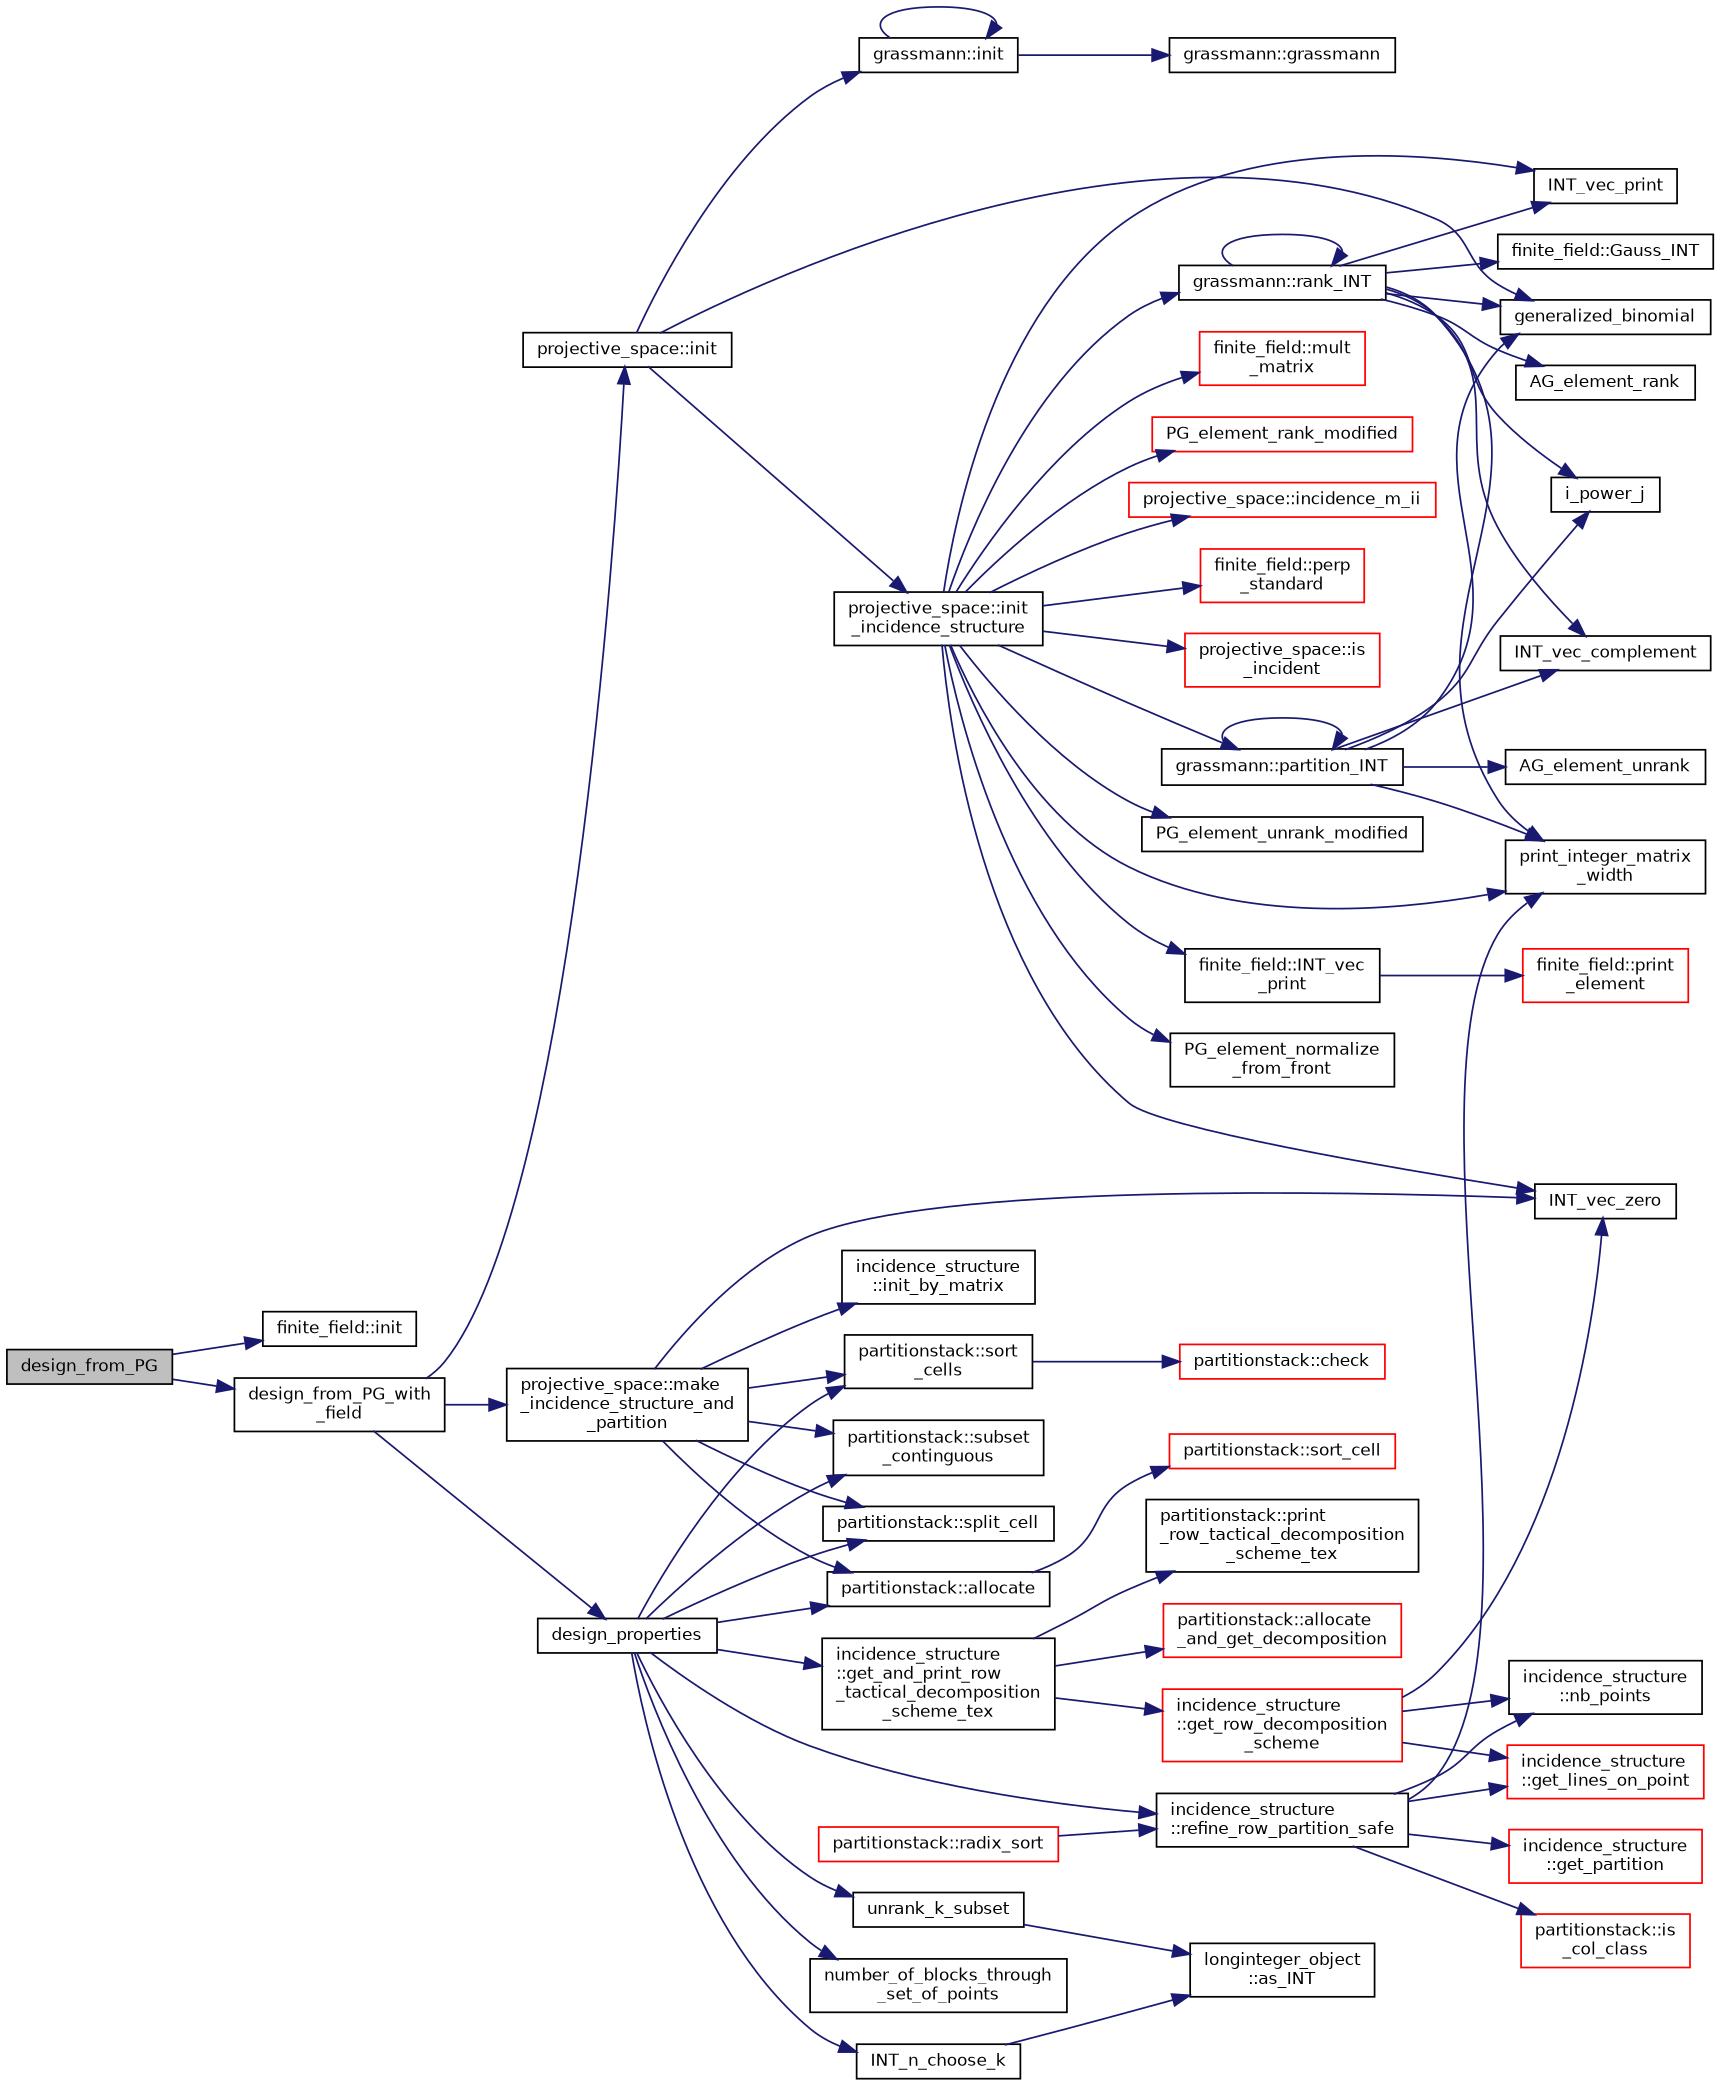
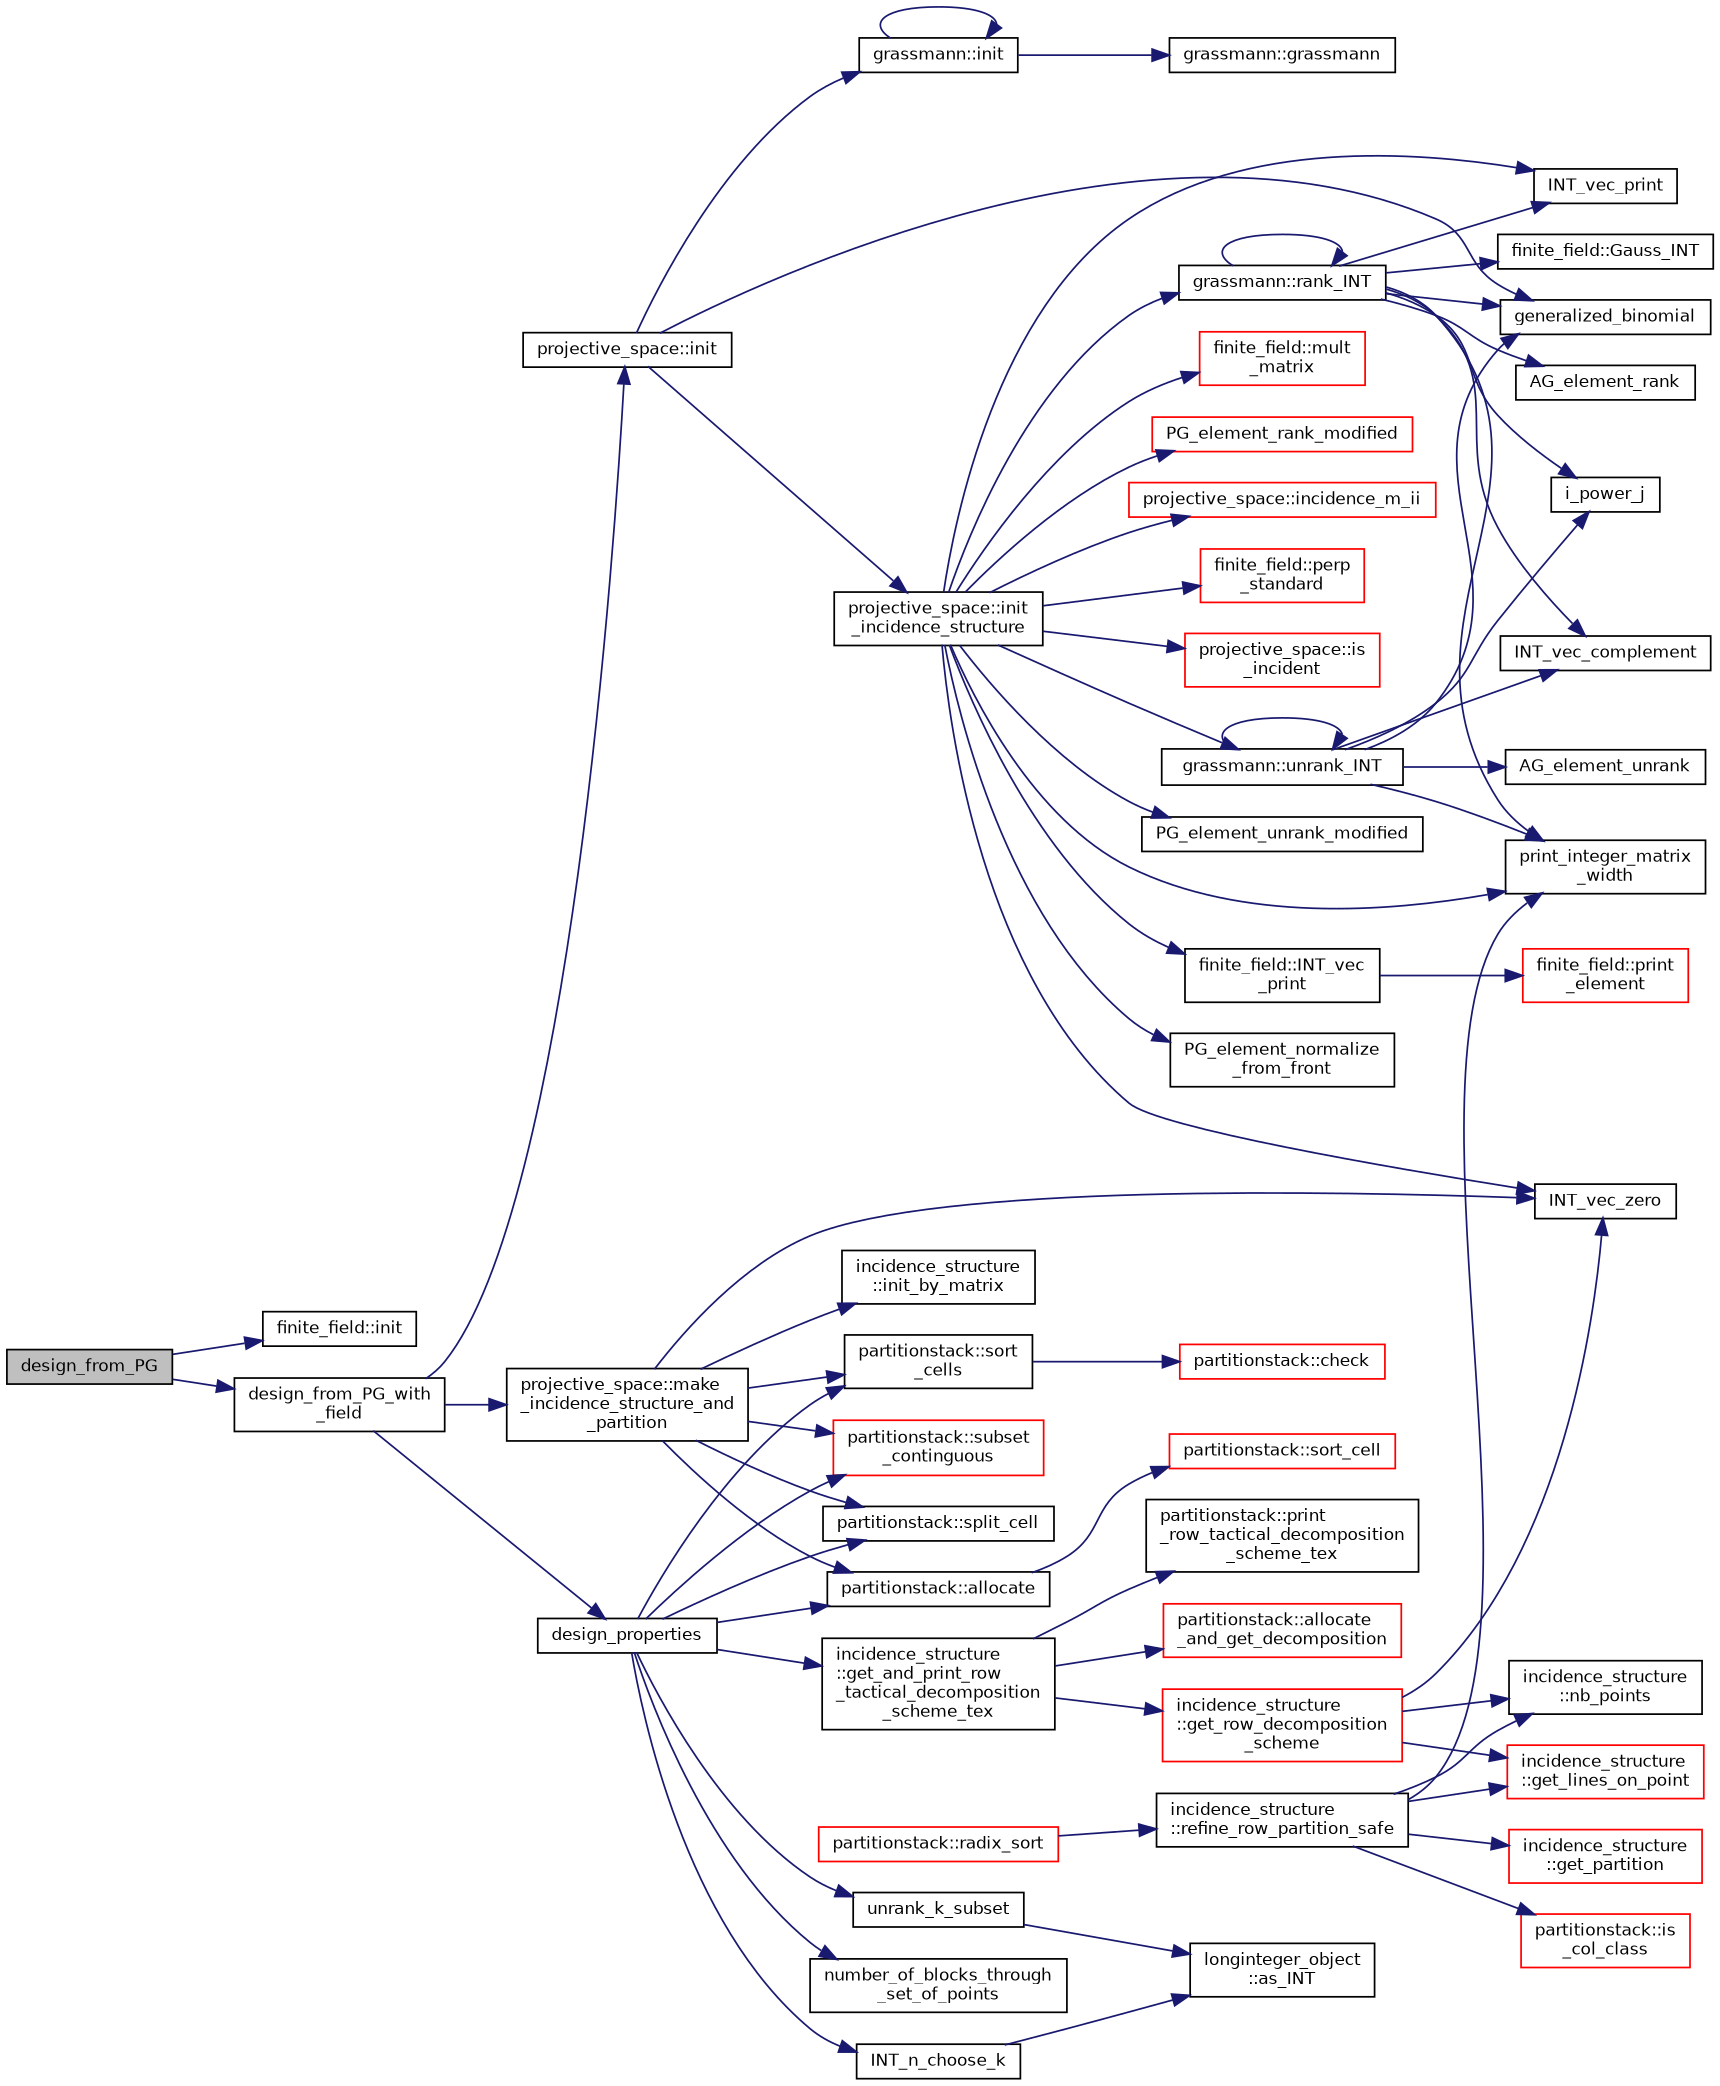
node "grassmann::partition_INT": label "grassmann::partition_INT" -> "grassmann::unrank_INT"
node "partitionstack::subset _continguous": color black -> red
edge "design_properties" -> "incidence_structure ::refine_row_partition_safe": removed
